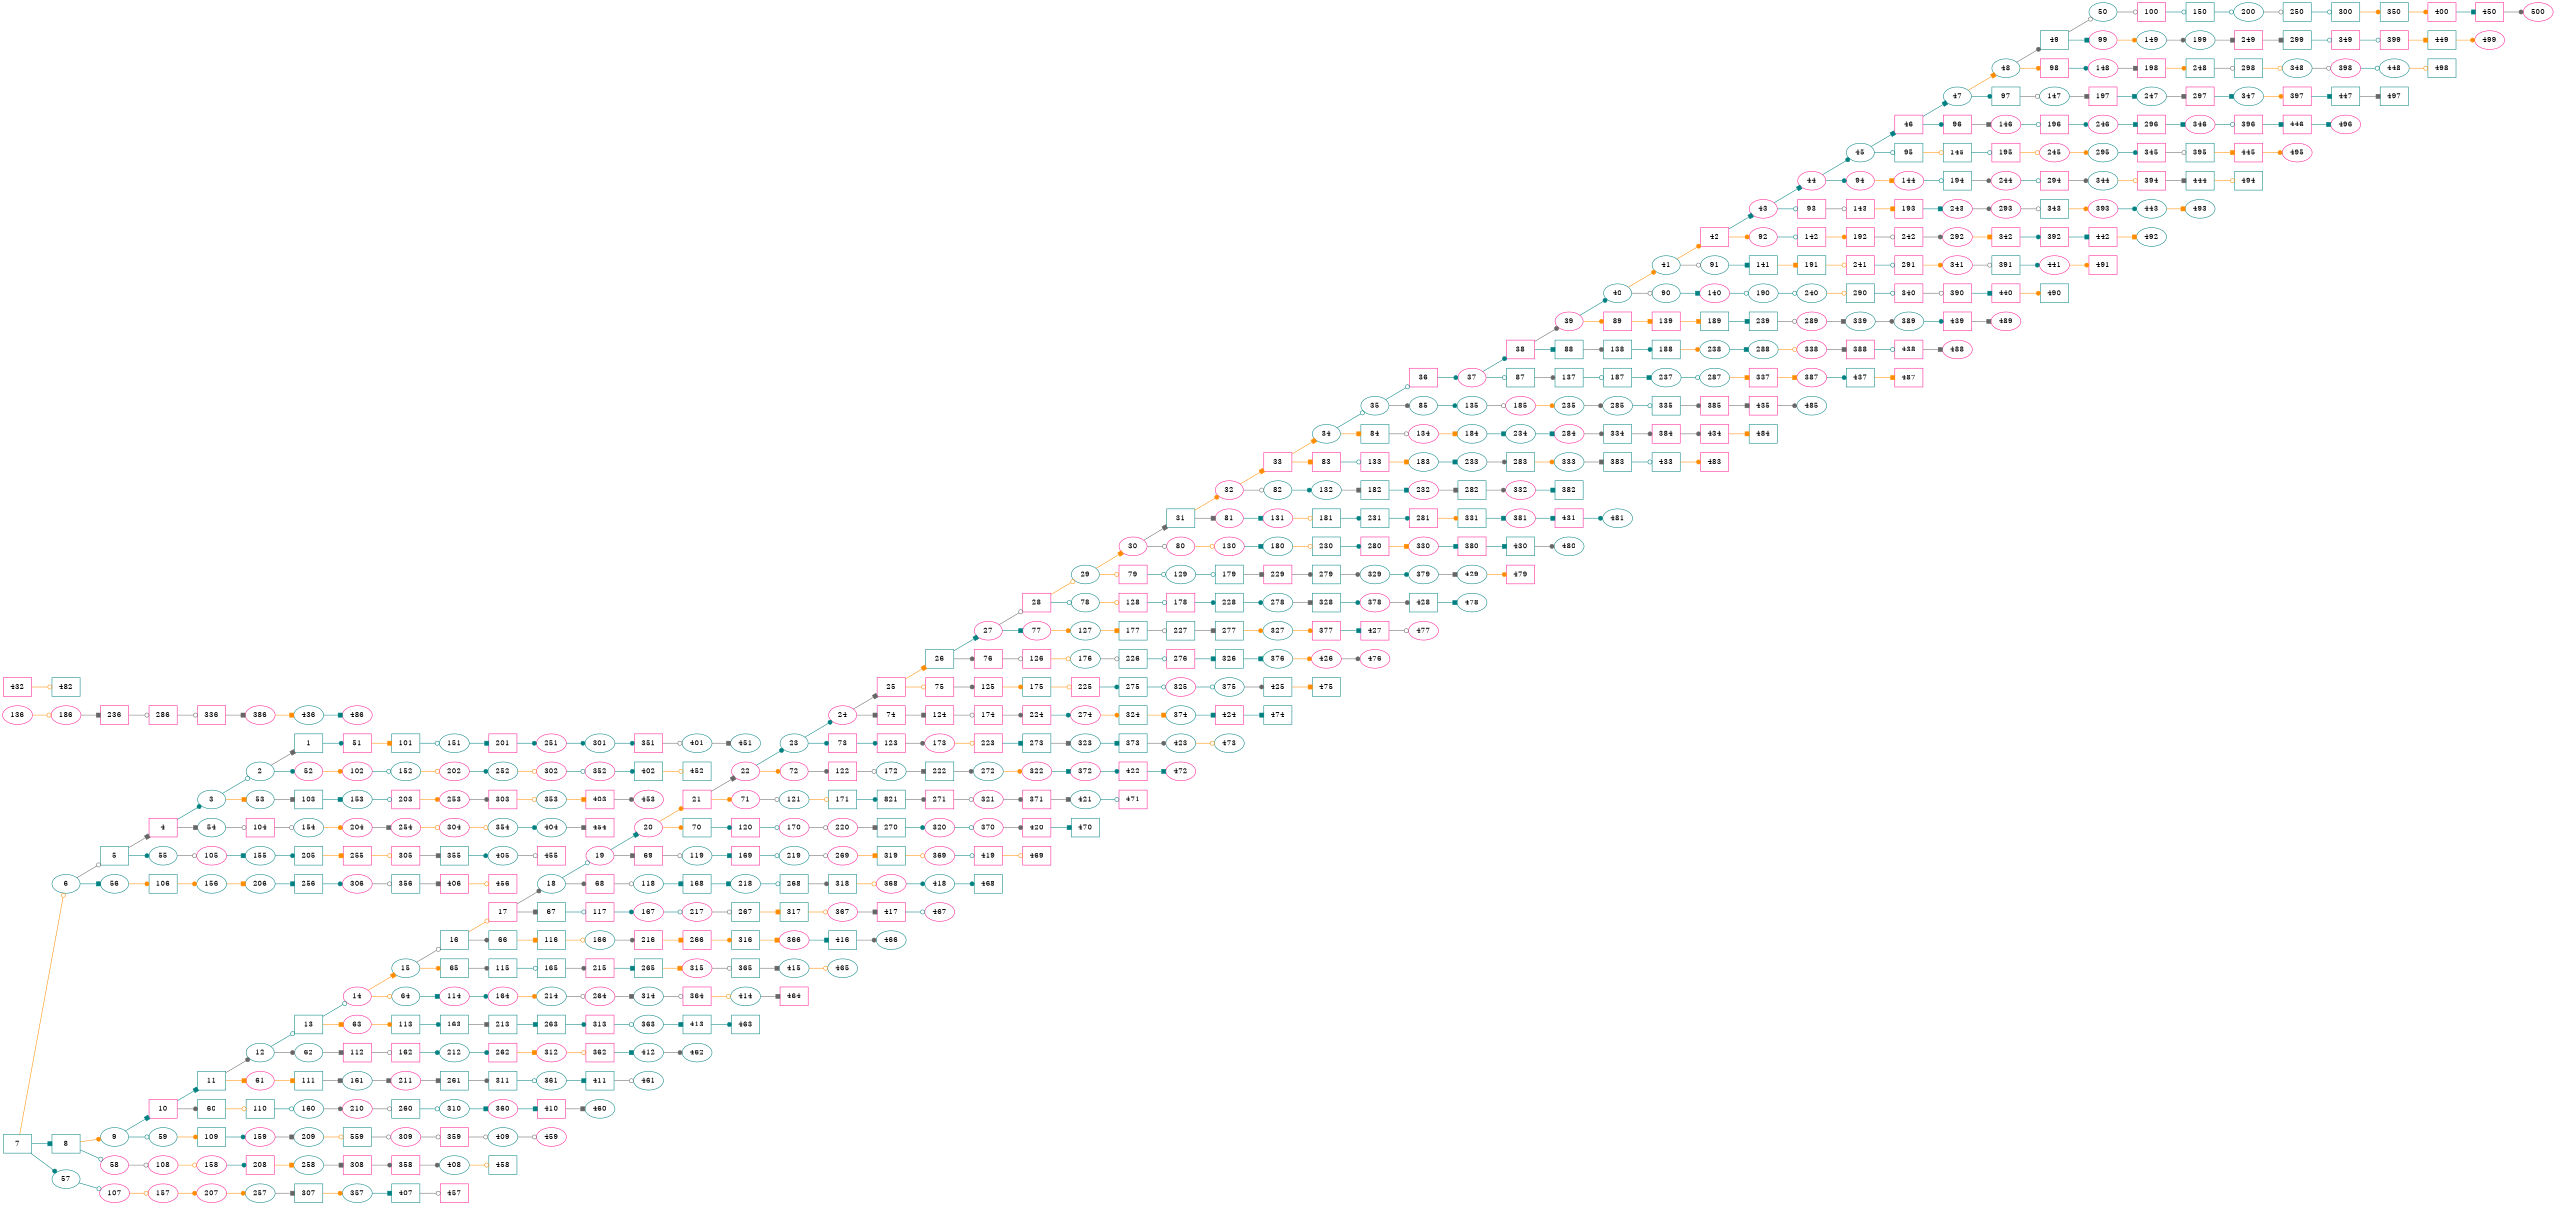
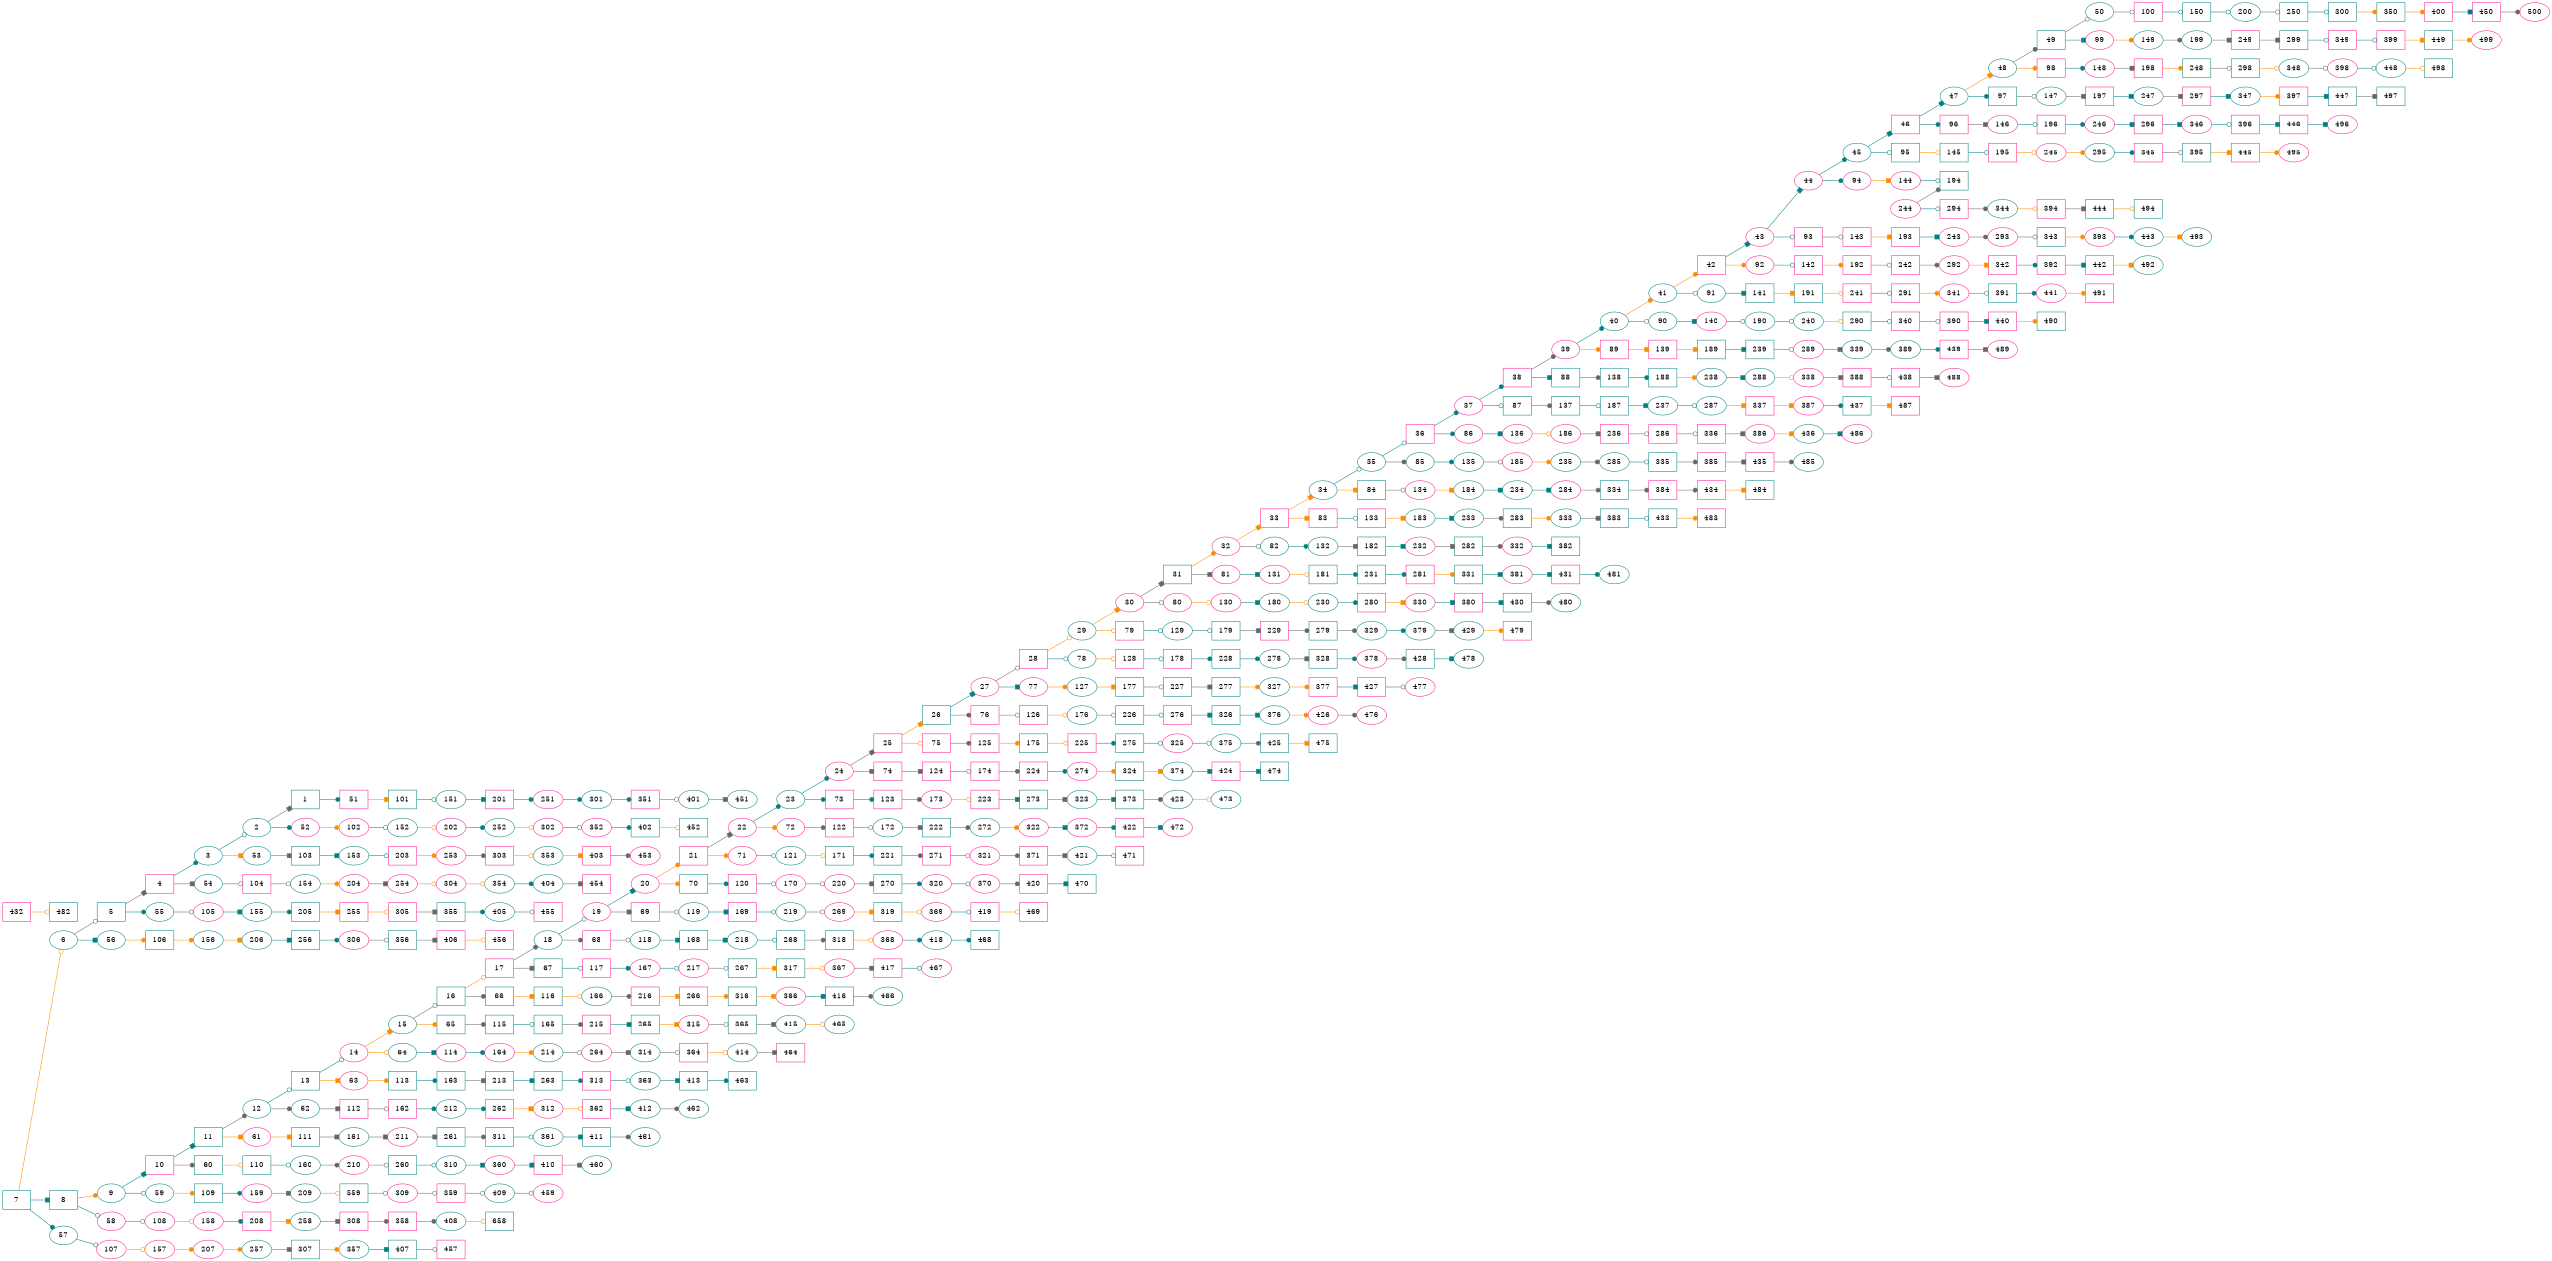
edge "194" -> "244": reversed
node "86": added
node "230": shape box -> ellipse
node "821": label "821" -> "221"
edge "411" -> "461": arrowhead odot -> dot
node "458": label "458" -> "658"
